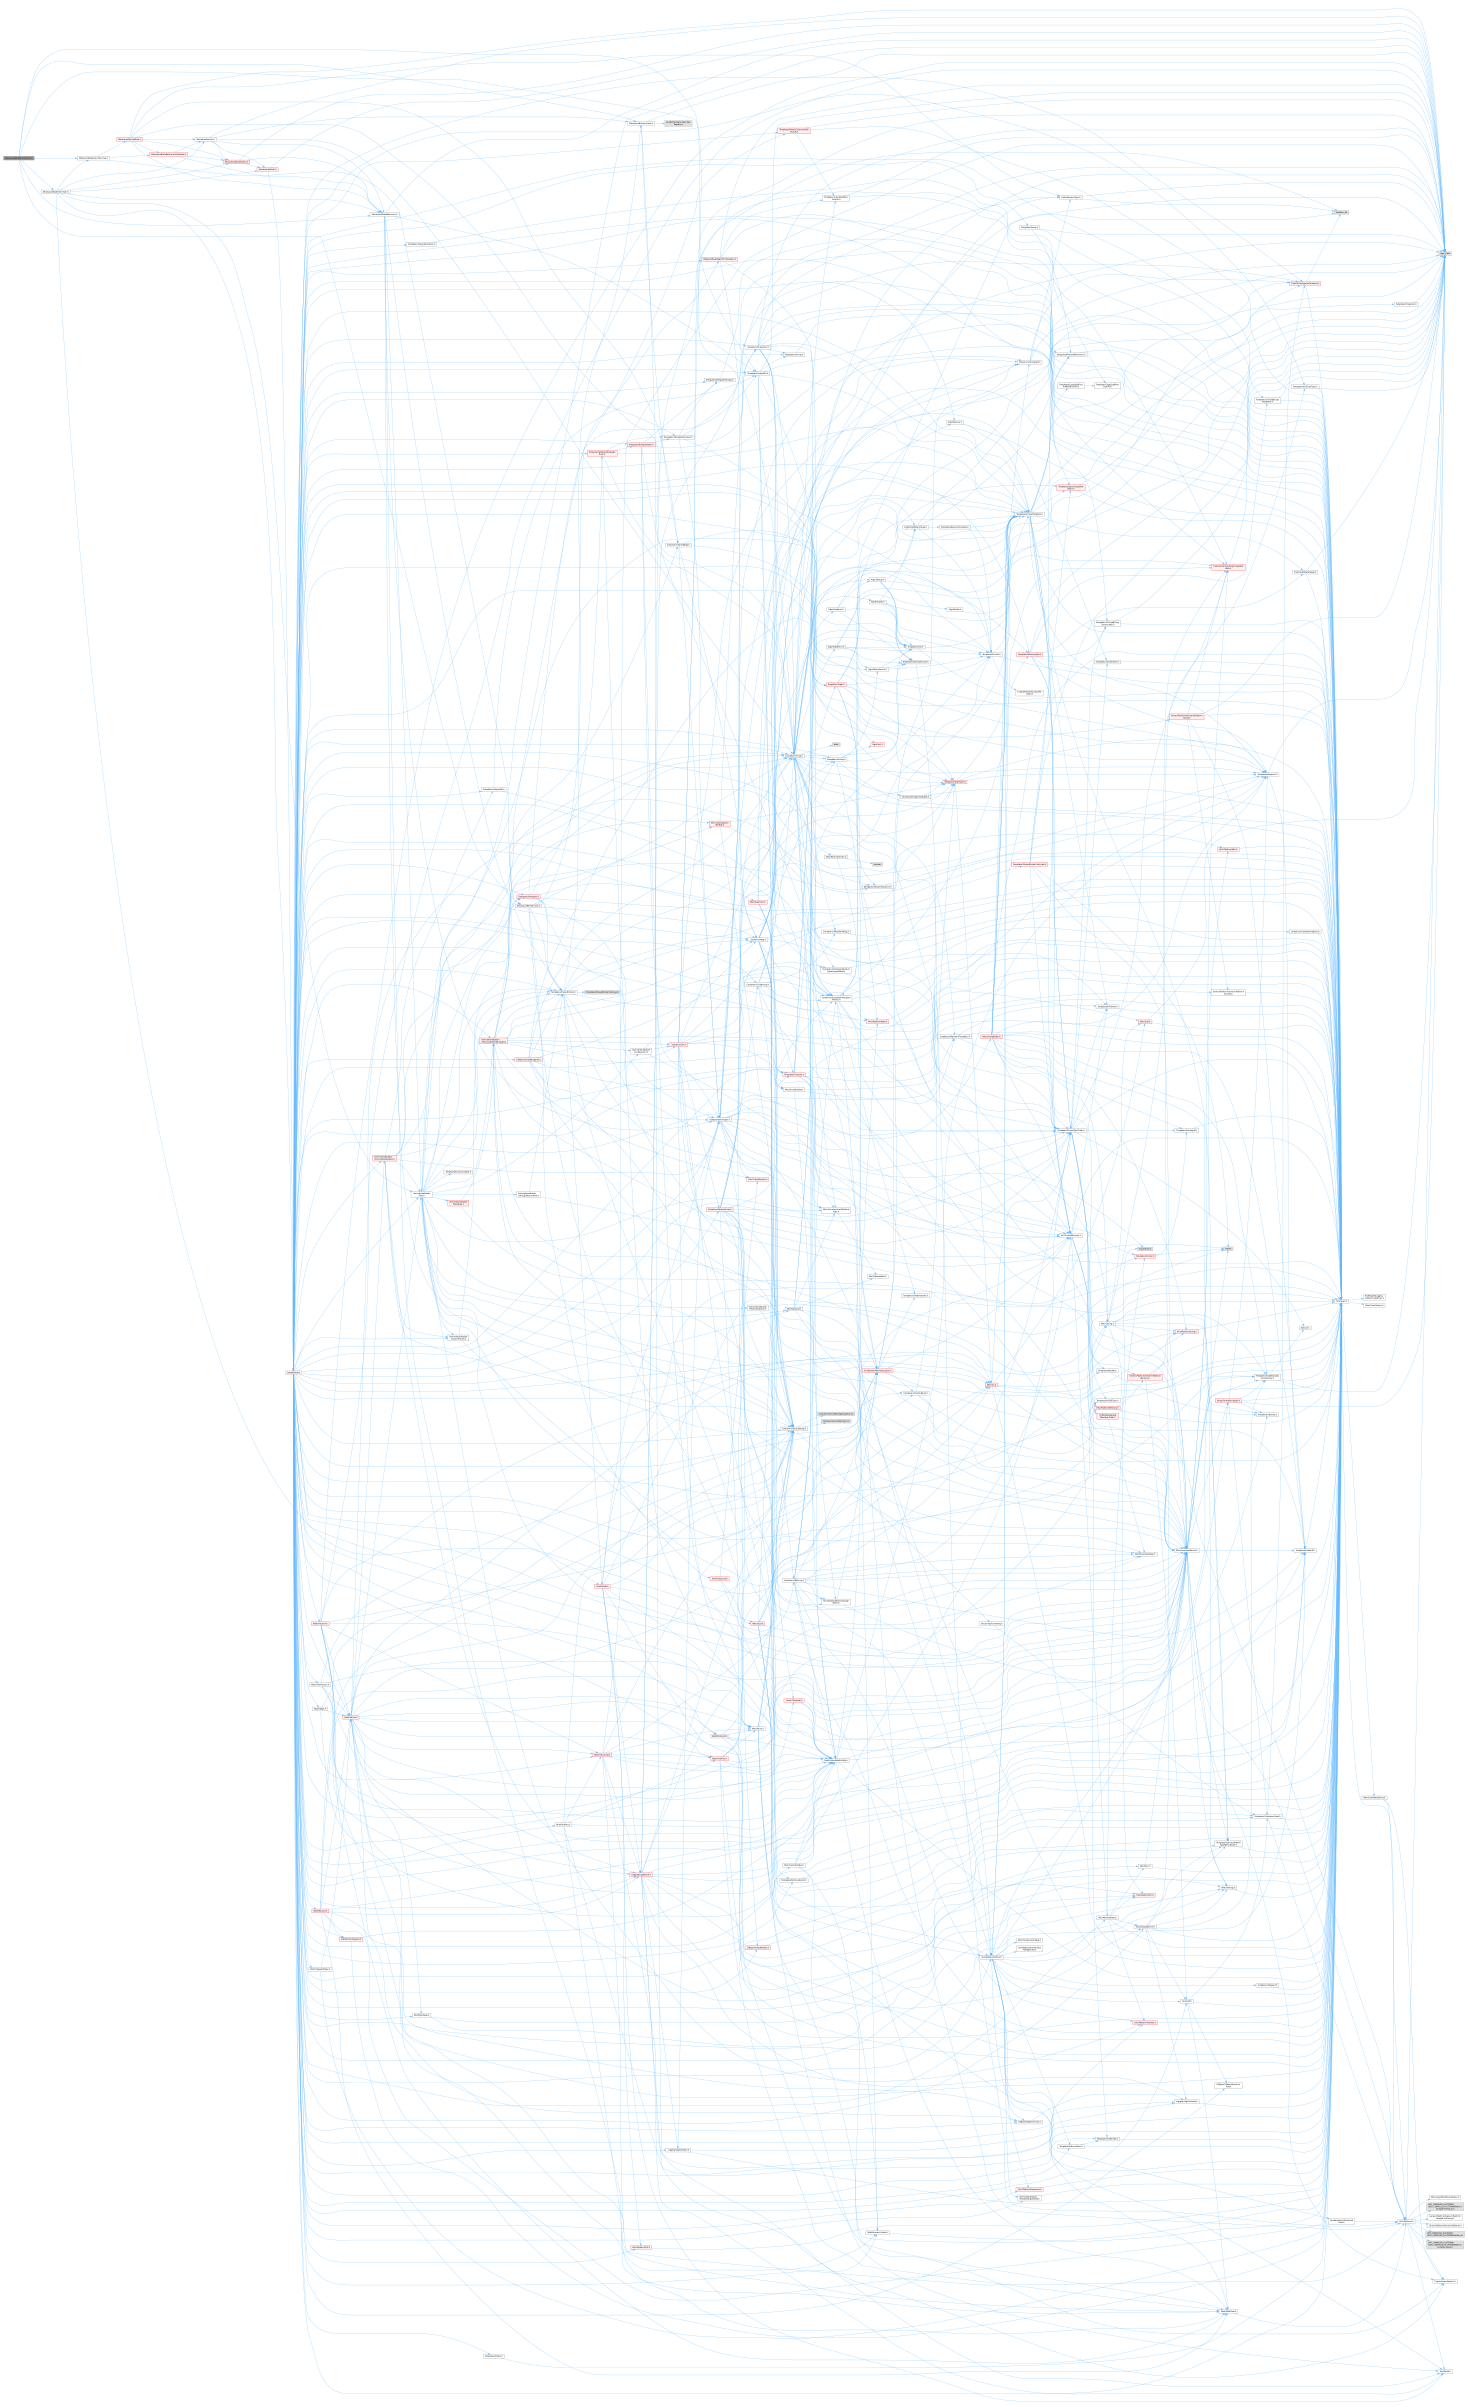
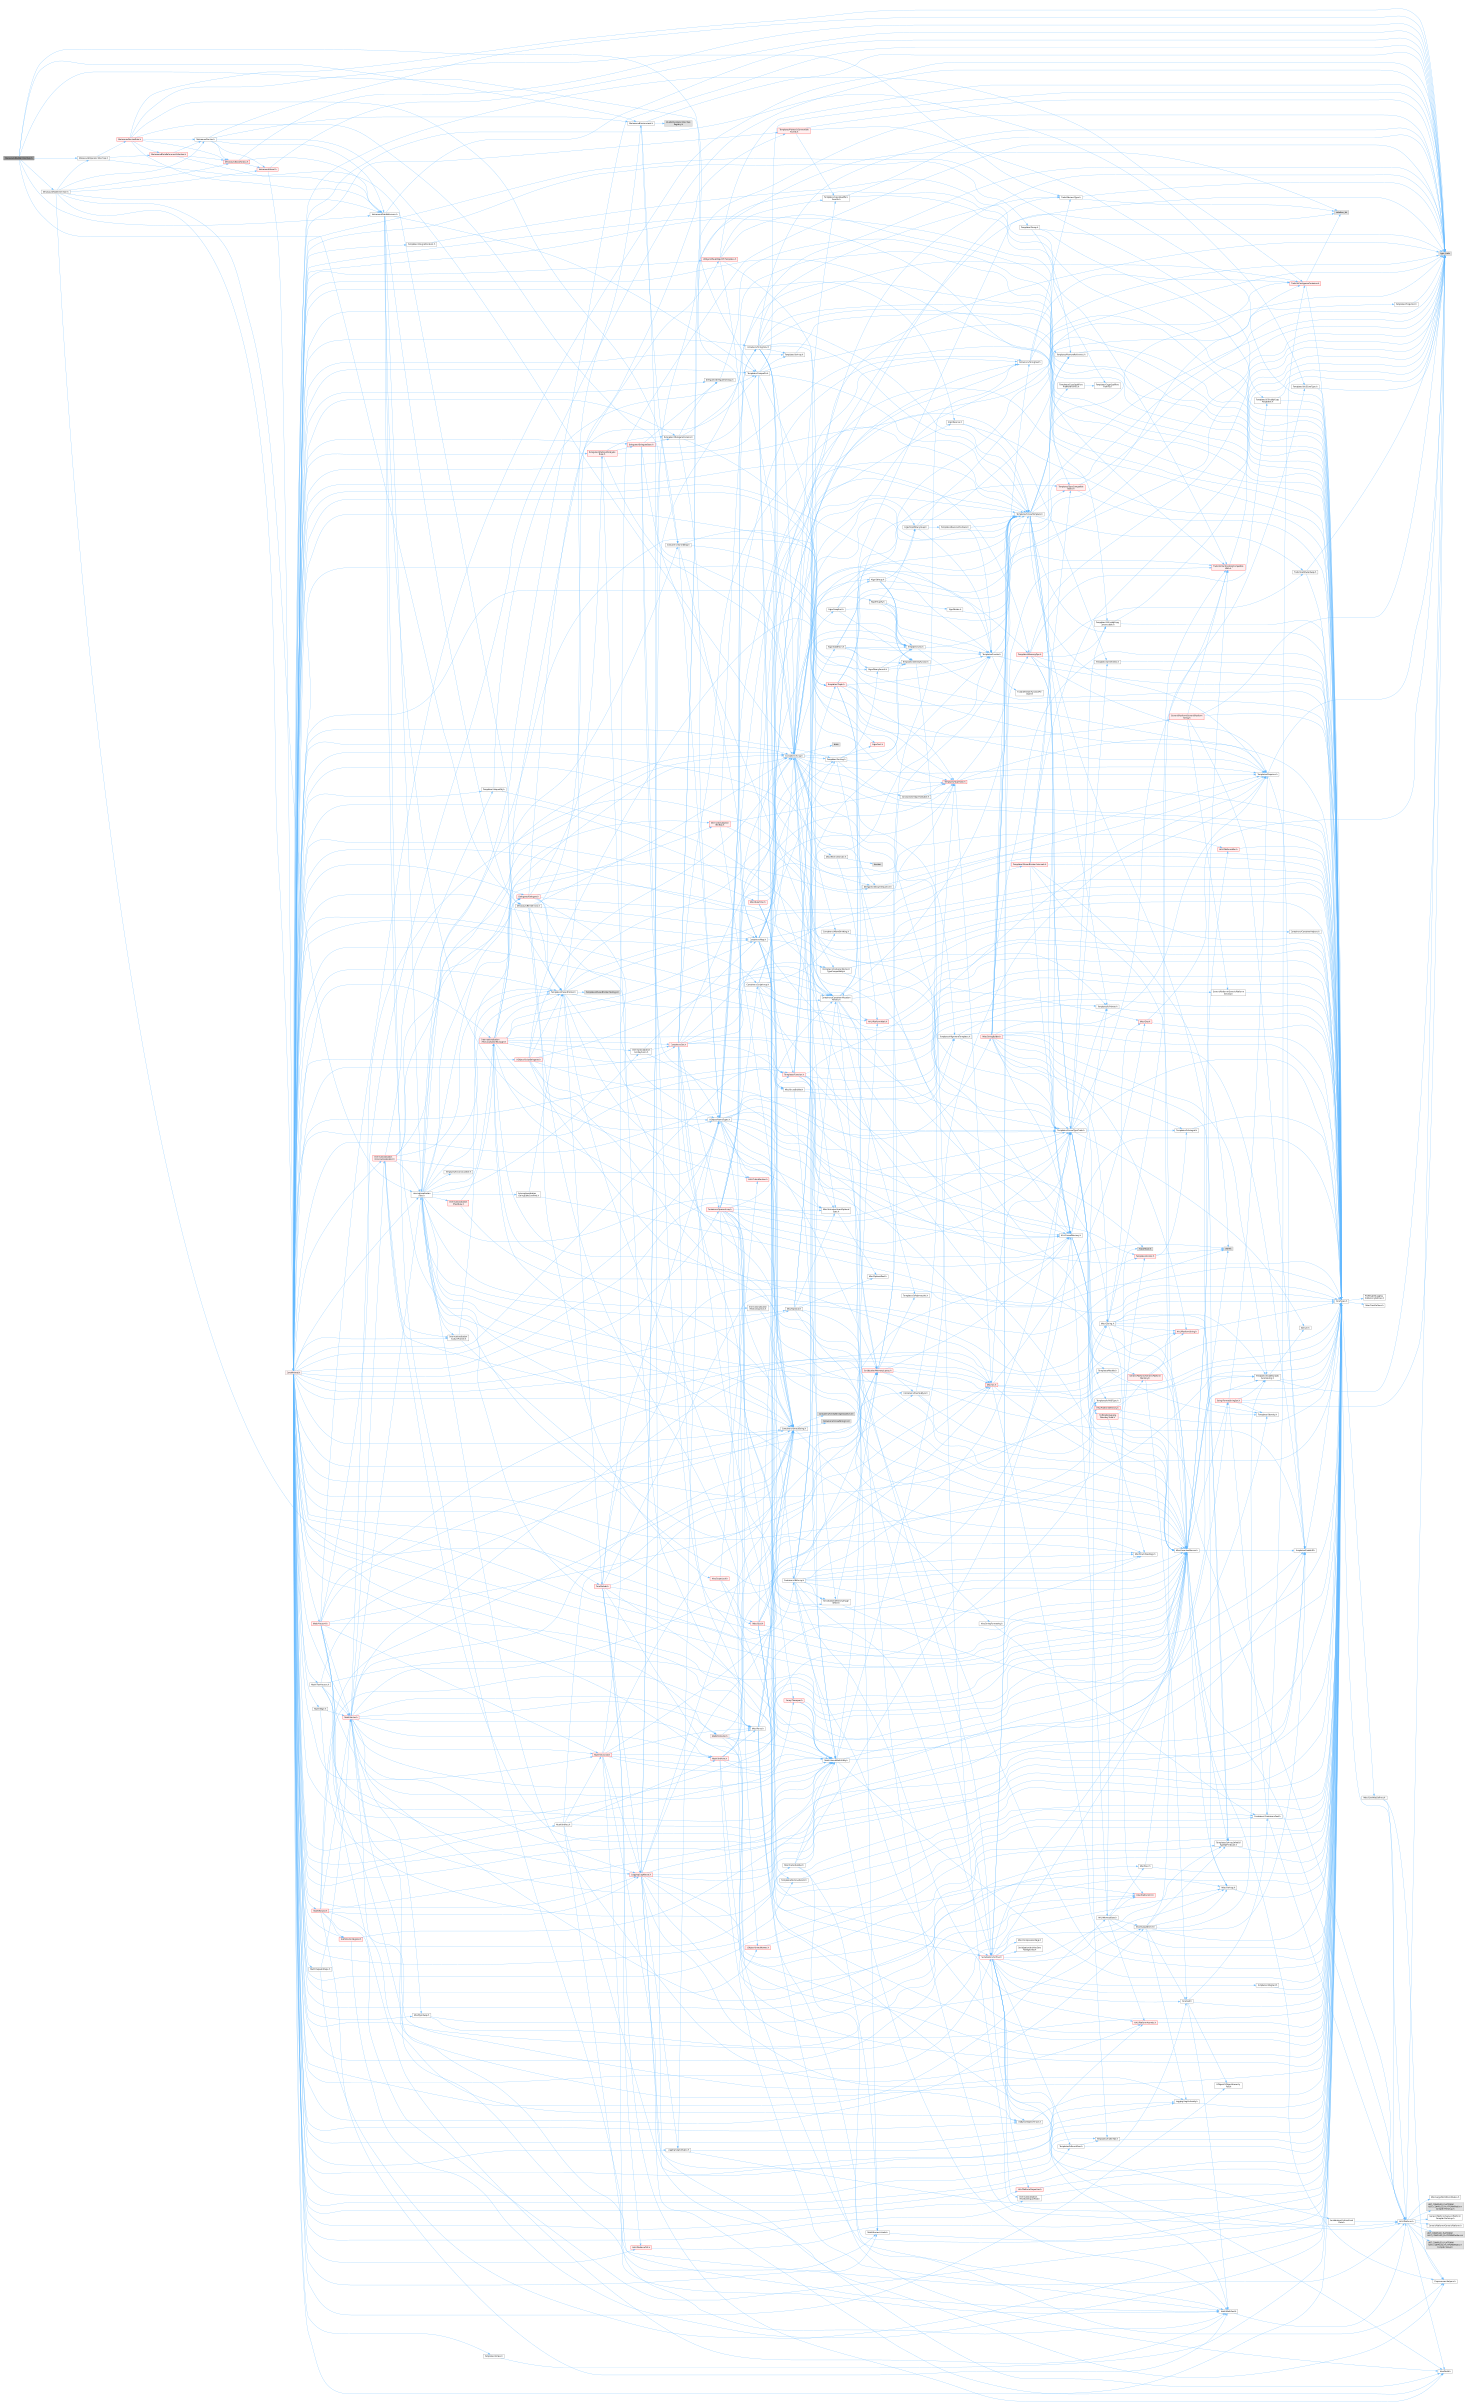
edge "Math/Edge.h" -> "Containers/UnrealString.h": now "Math/Vector4.h" -> "Containers/UnrealString.h"
